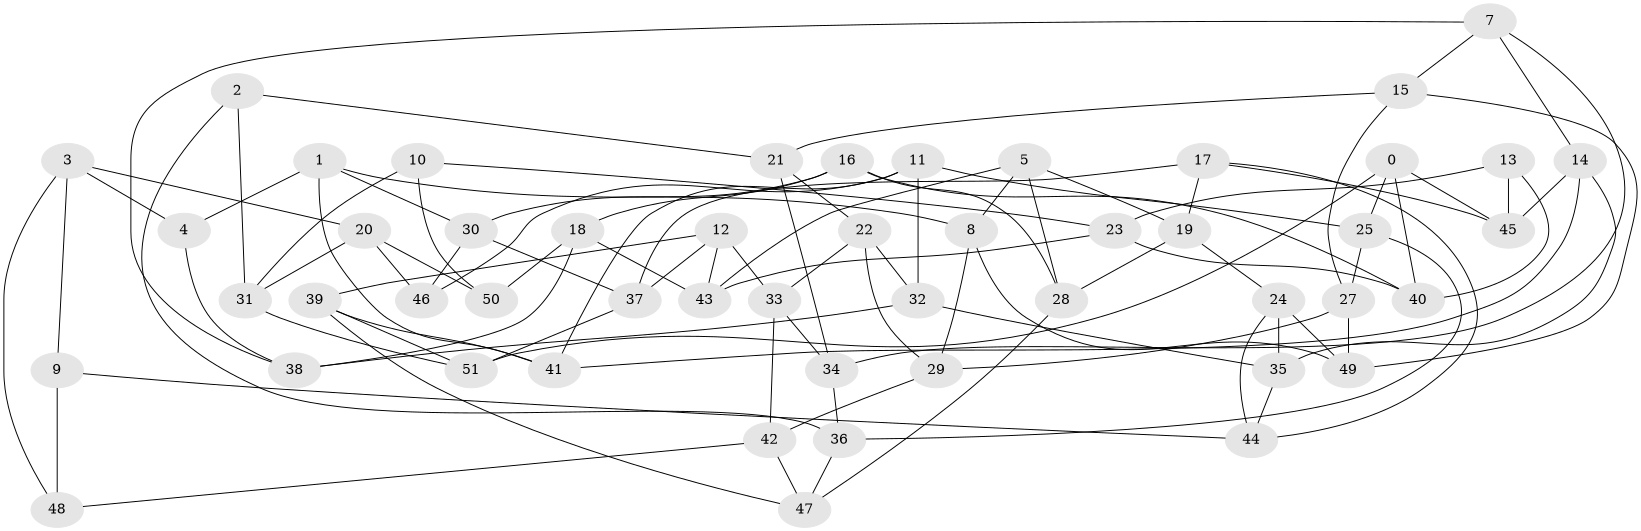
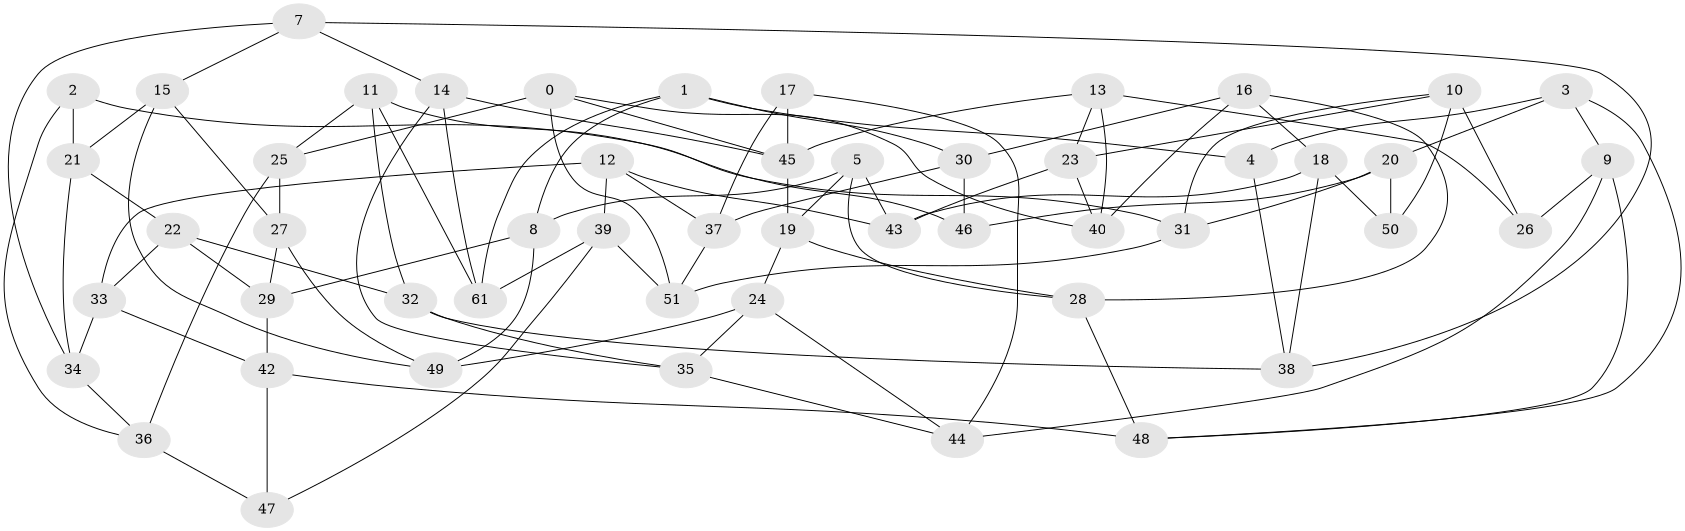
edge "17" -- "19": now "45" -- "19"
node "26": added
node "41": label "41" -> "61"
edge "28" -- "47": now "28" -- "48"
